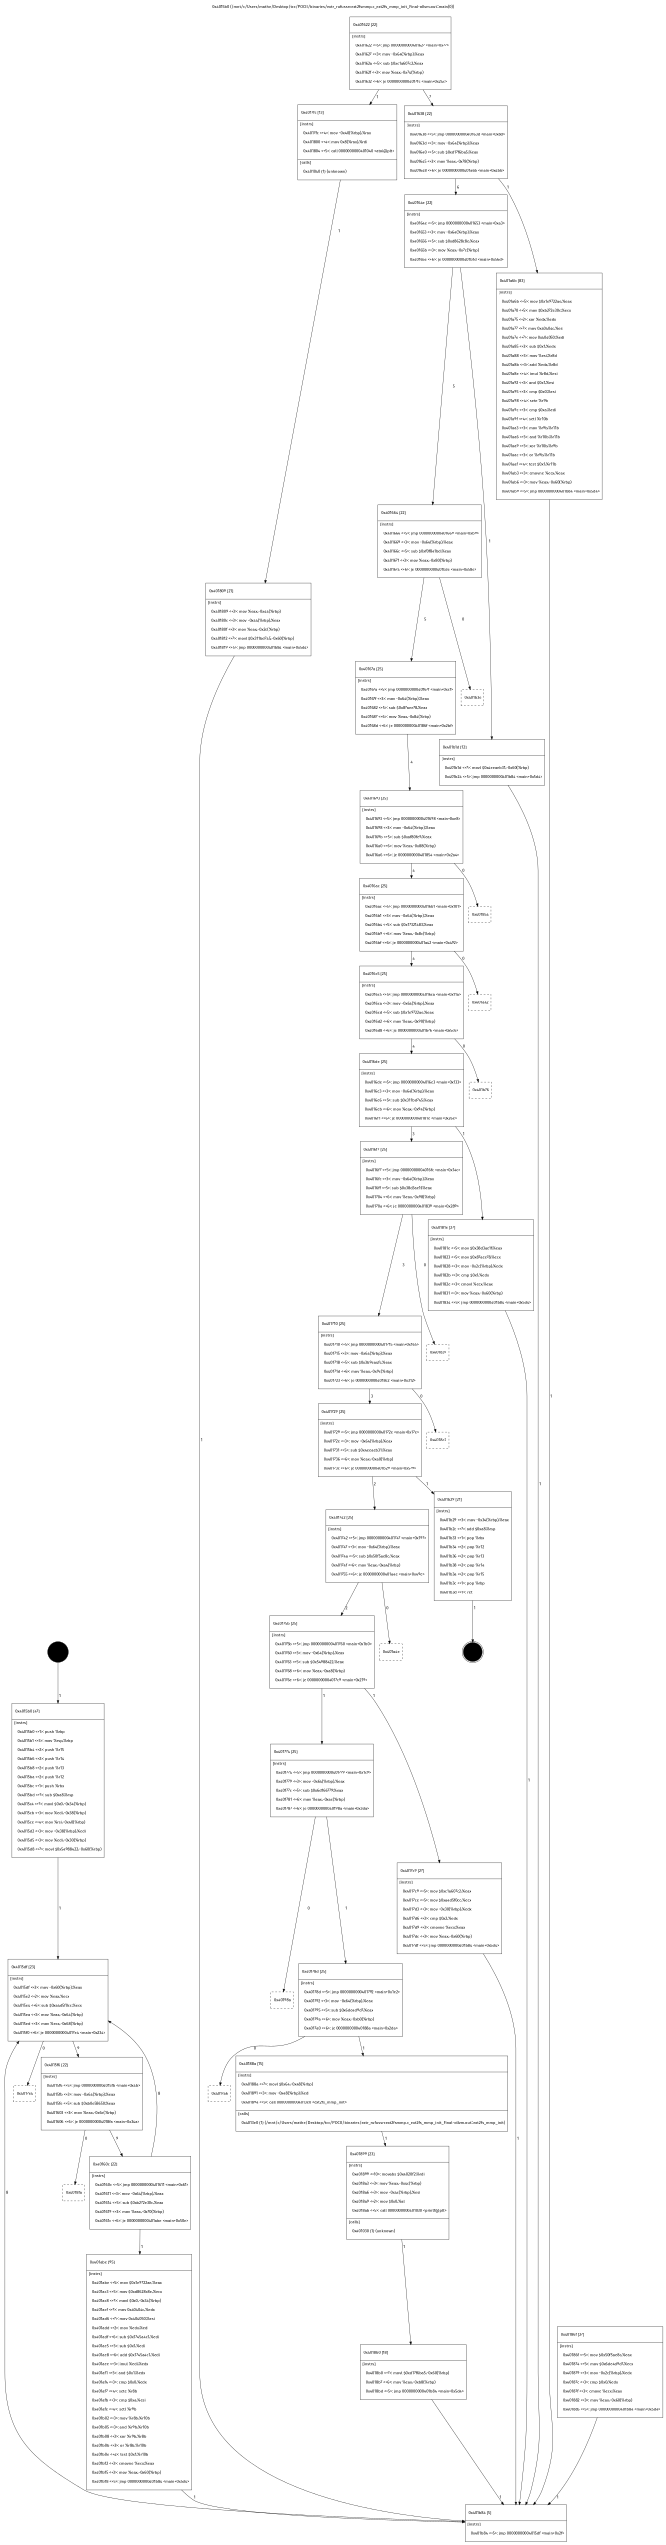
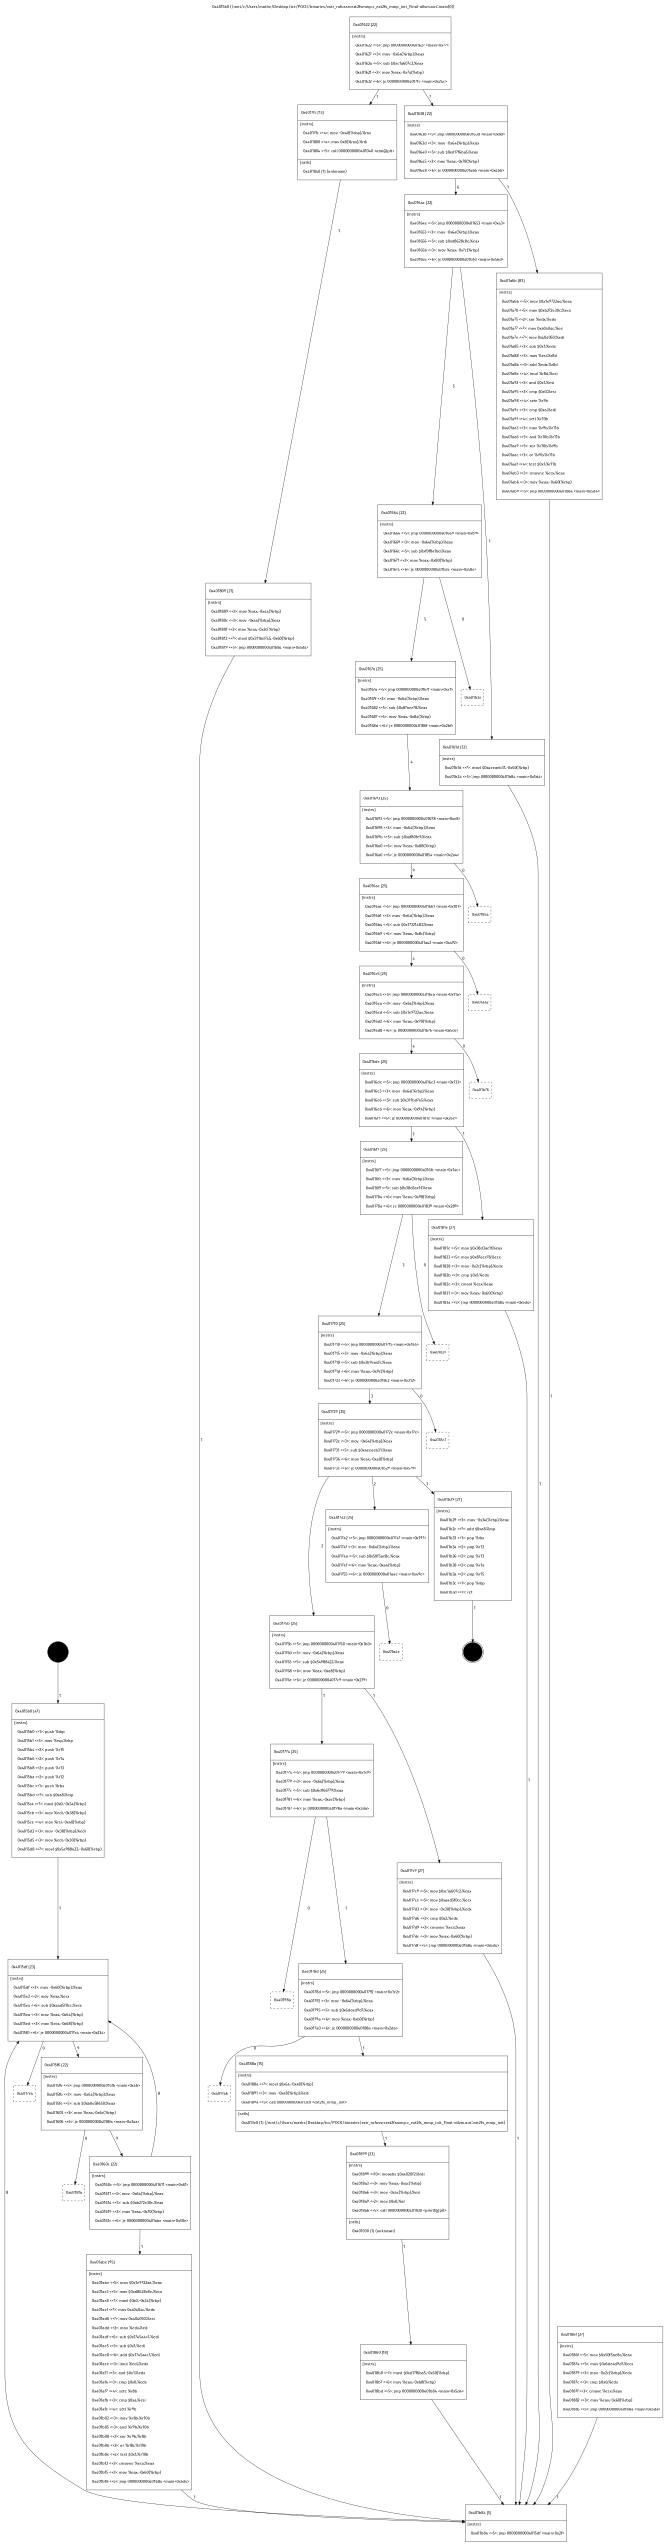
edge "0x401693 [25]" -> "0x4016ac [25]": label " 4" -> " 9"
edge "0x401742 [25]" -> "0x40175b [25]": now "0x401729 [25]" -> "0x40175b [25]"
